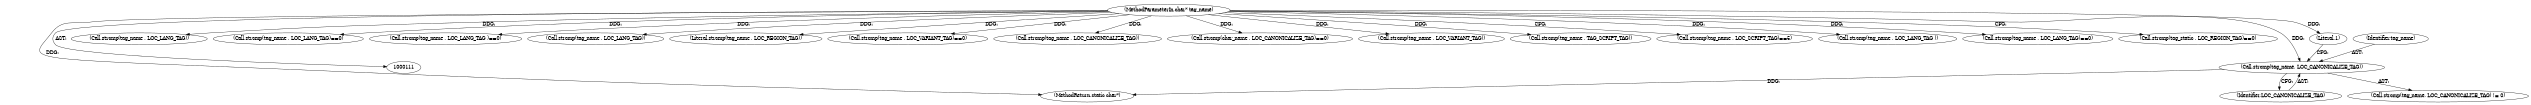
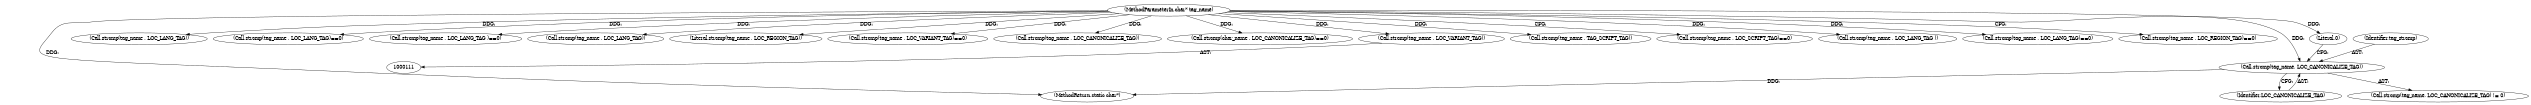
edge "(MethodParameterIn,char* tag_name)" -> "1000111": now "(Call,strcmp(tag_name , LOC_VARIANT_TAG))" -> "1000111"
node "(Call,strcmp(tag_name , LOC_SCRIPT_TAG)==5)": label "(Call,strcmp(tag_name , LOC_SCRIPT_TAG)==5)" -> "(Call,strcmp(tag_name , LOC_SCRIPT_TAG)==0)"
node "(Call,strcmp(tag_static , LOC_REGION_TAG)==0)": label "(Call,strcmp(tag_static , LOC_REGION_TAG)==0)" -> "(Call,strcmp(tag_name , LOC_REGION_TAG)==0)"
node "(Literal,1)": label "(Literal,1)" -> "(Literal,0)"
node "(Identifier,tag_name)": label "(Identifier,tag_name)" -> "(Identifier,tag_strcmp)"
